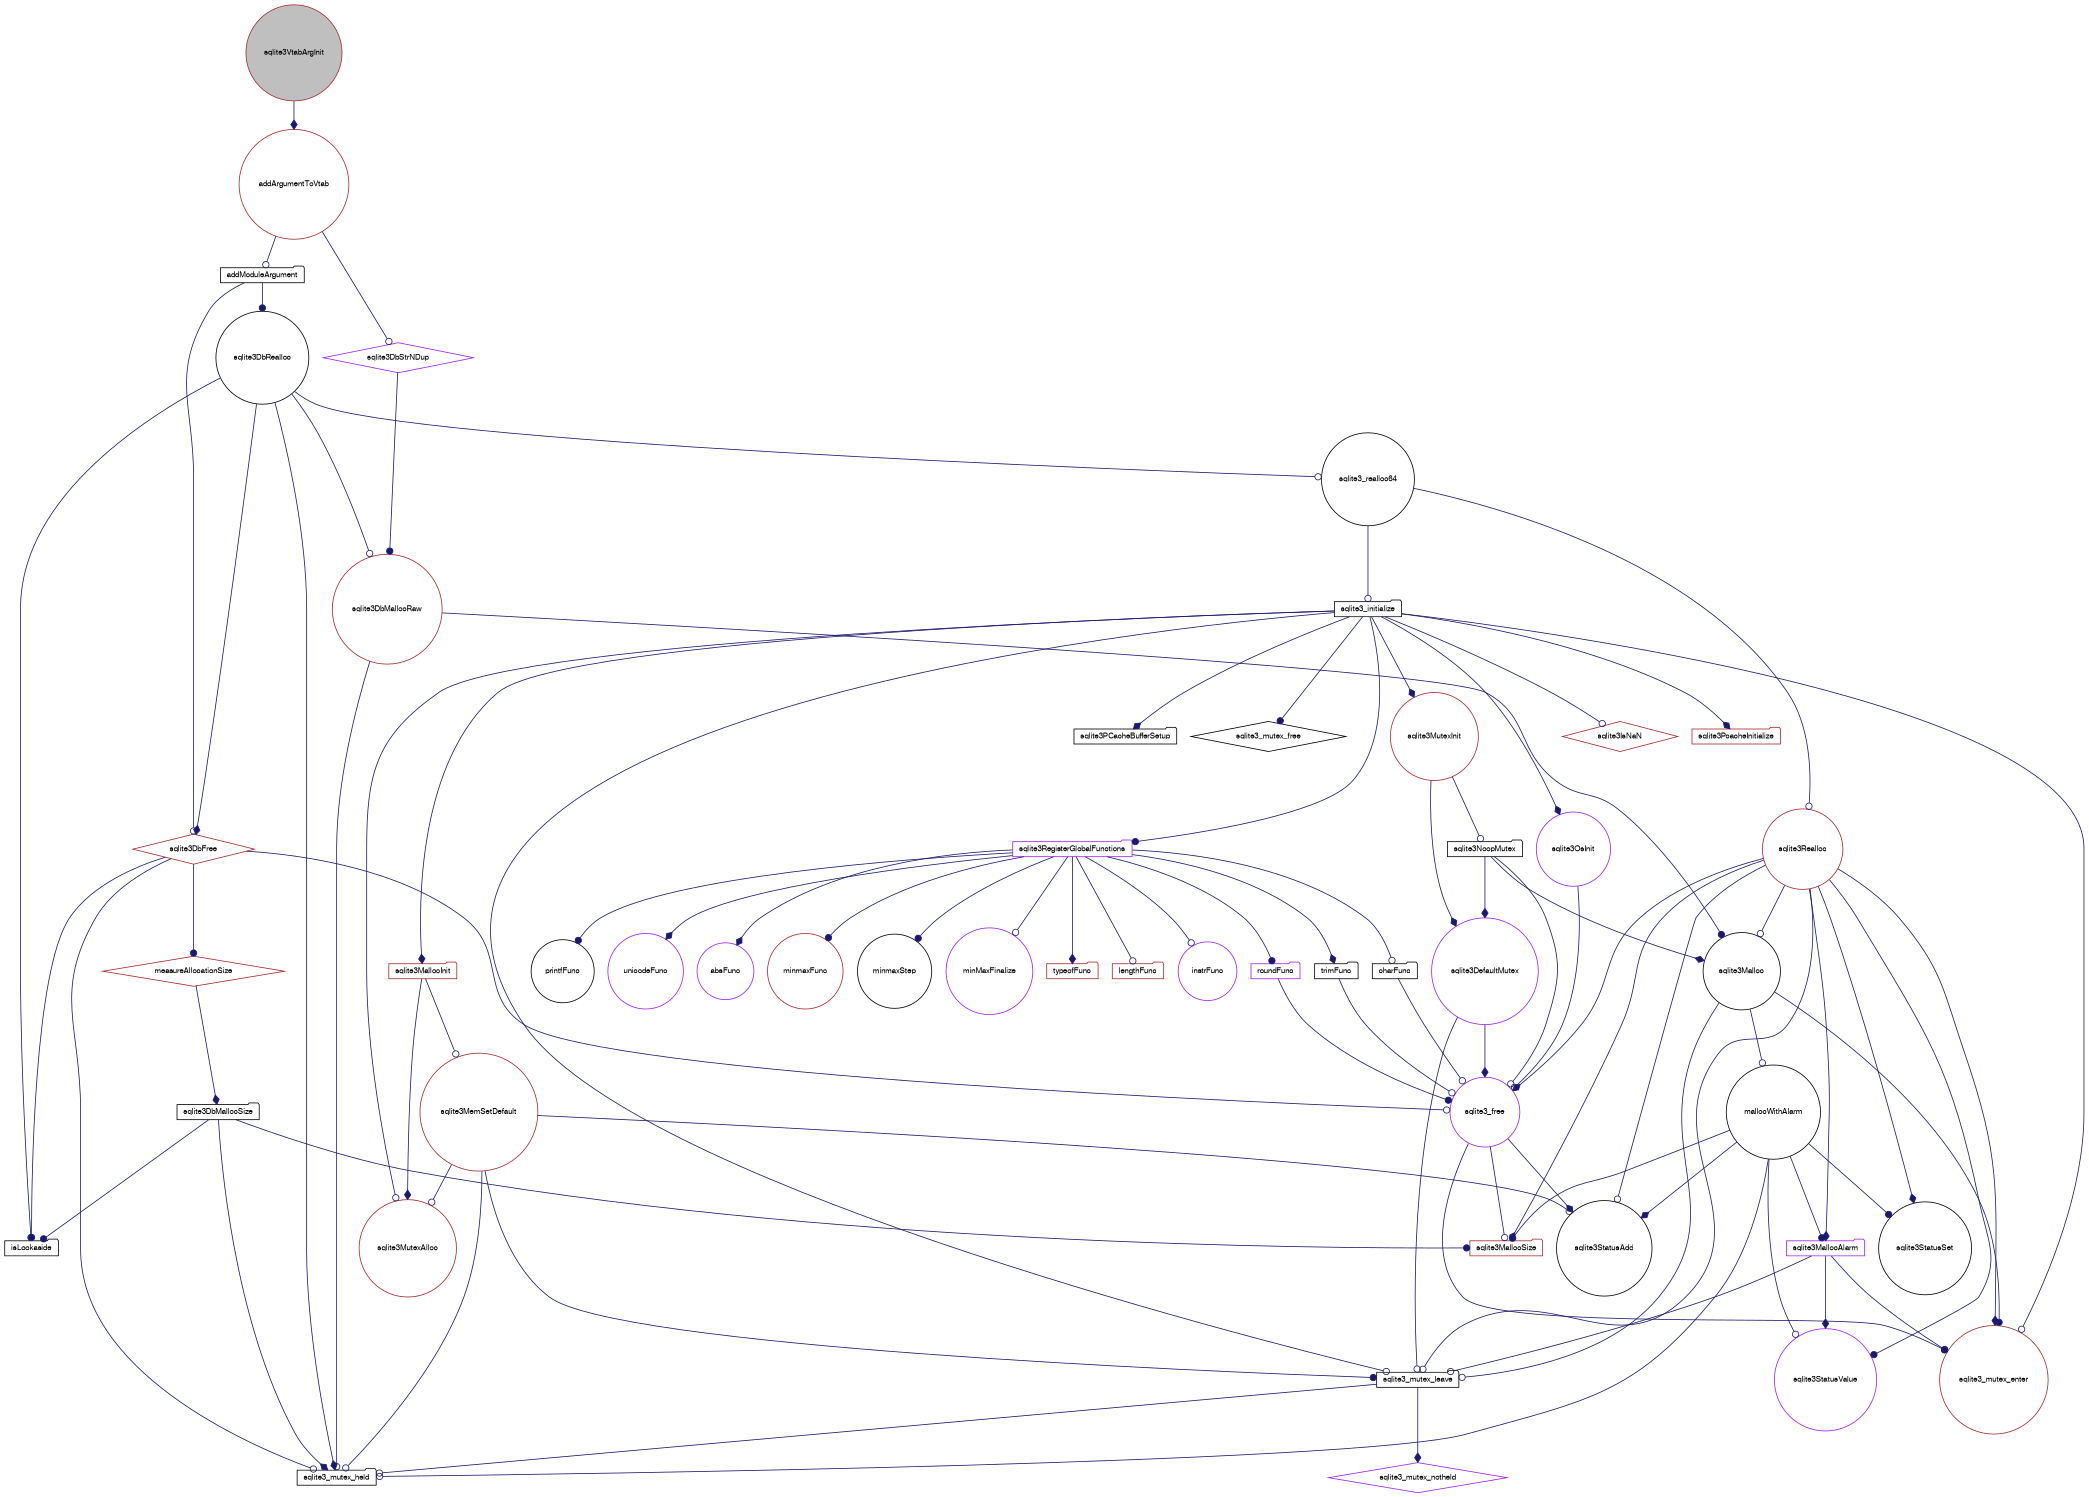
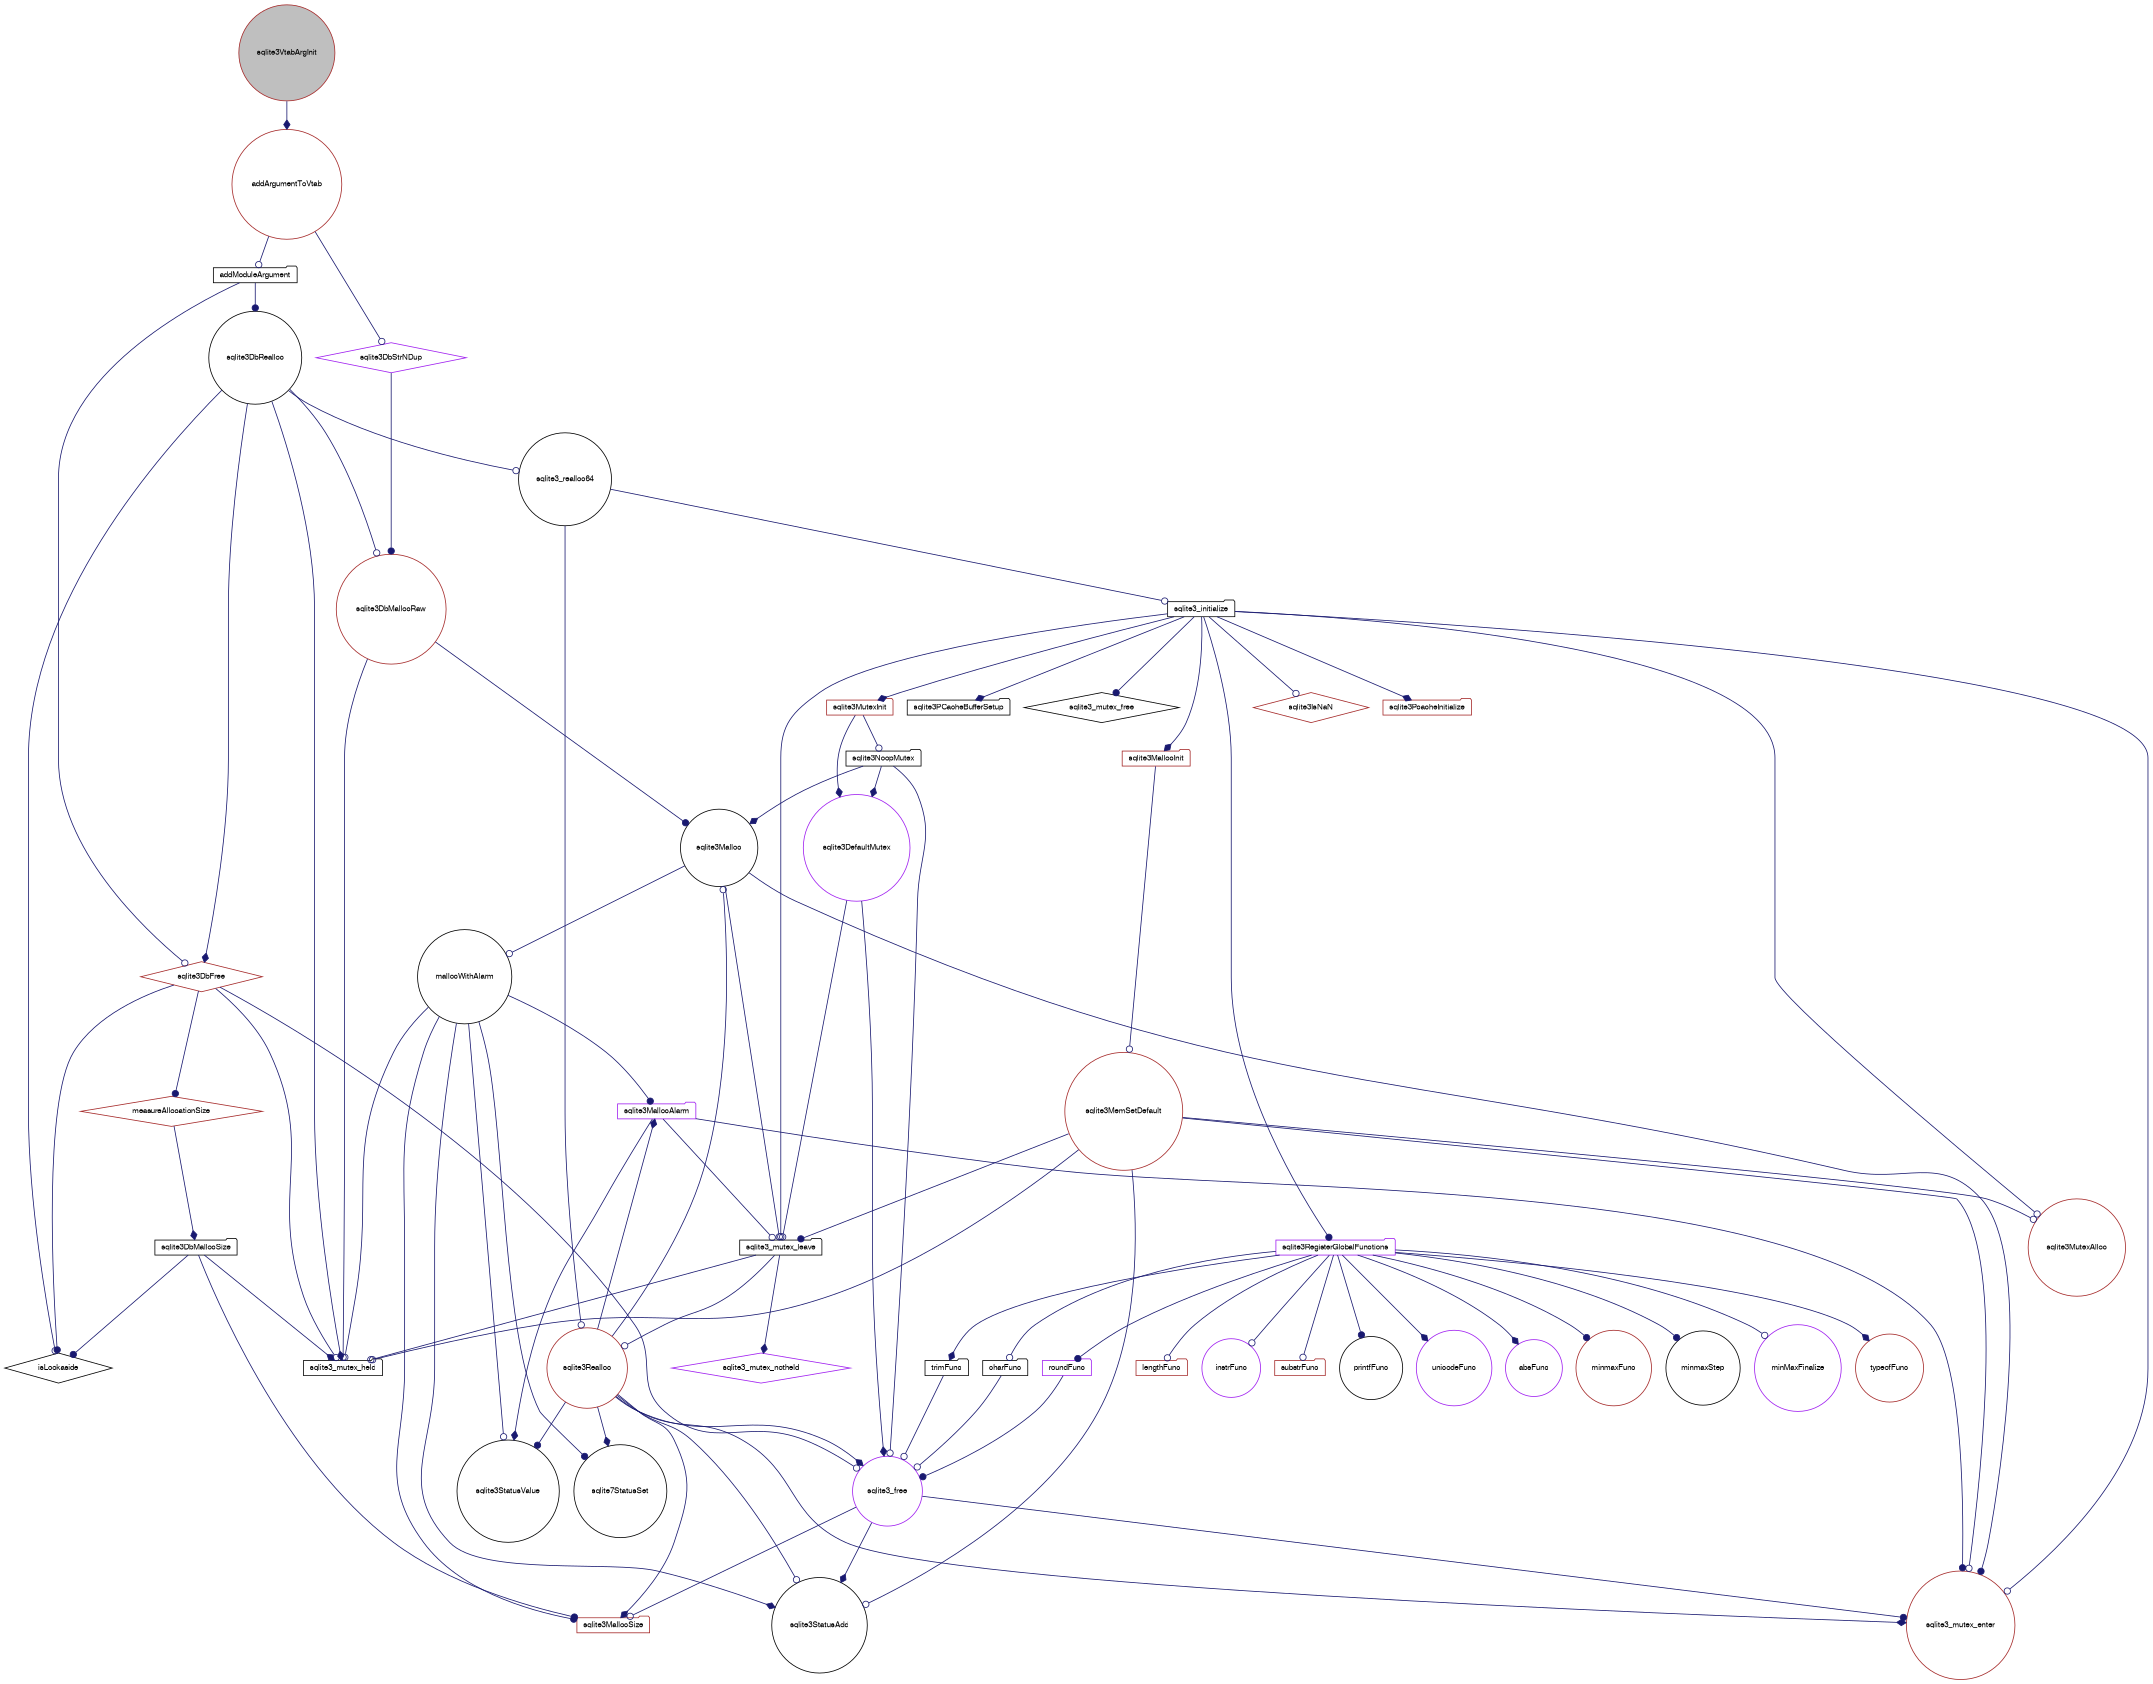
node "sqlite3MutexInit": shape circle -> folder
node "sqlite3OsInit": removed
node "typeofFunc": shape folder -> circle
edge "sqlite3MallocInit" -> "sqlite3MutexAlloc": removed
edge "sqlite3MemSetDefault" -> "sqlite3_mutex_enter": added
edge "sqlite3Realloc" -> "sqlite3_mutex_leave": reversed
node "isLookaside": shape folder -> diamond
node "sqlite3StatusSet": label "sqlite3StatusSet" -> "sqlite7StatusSet"
node "substrFunc": added
node "sqlite3StatusValue": color purple -> black
